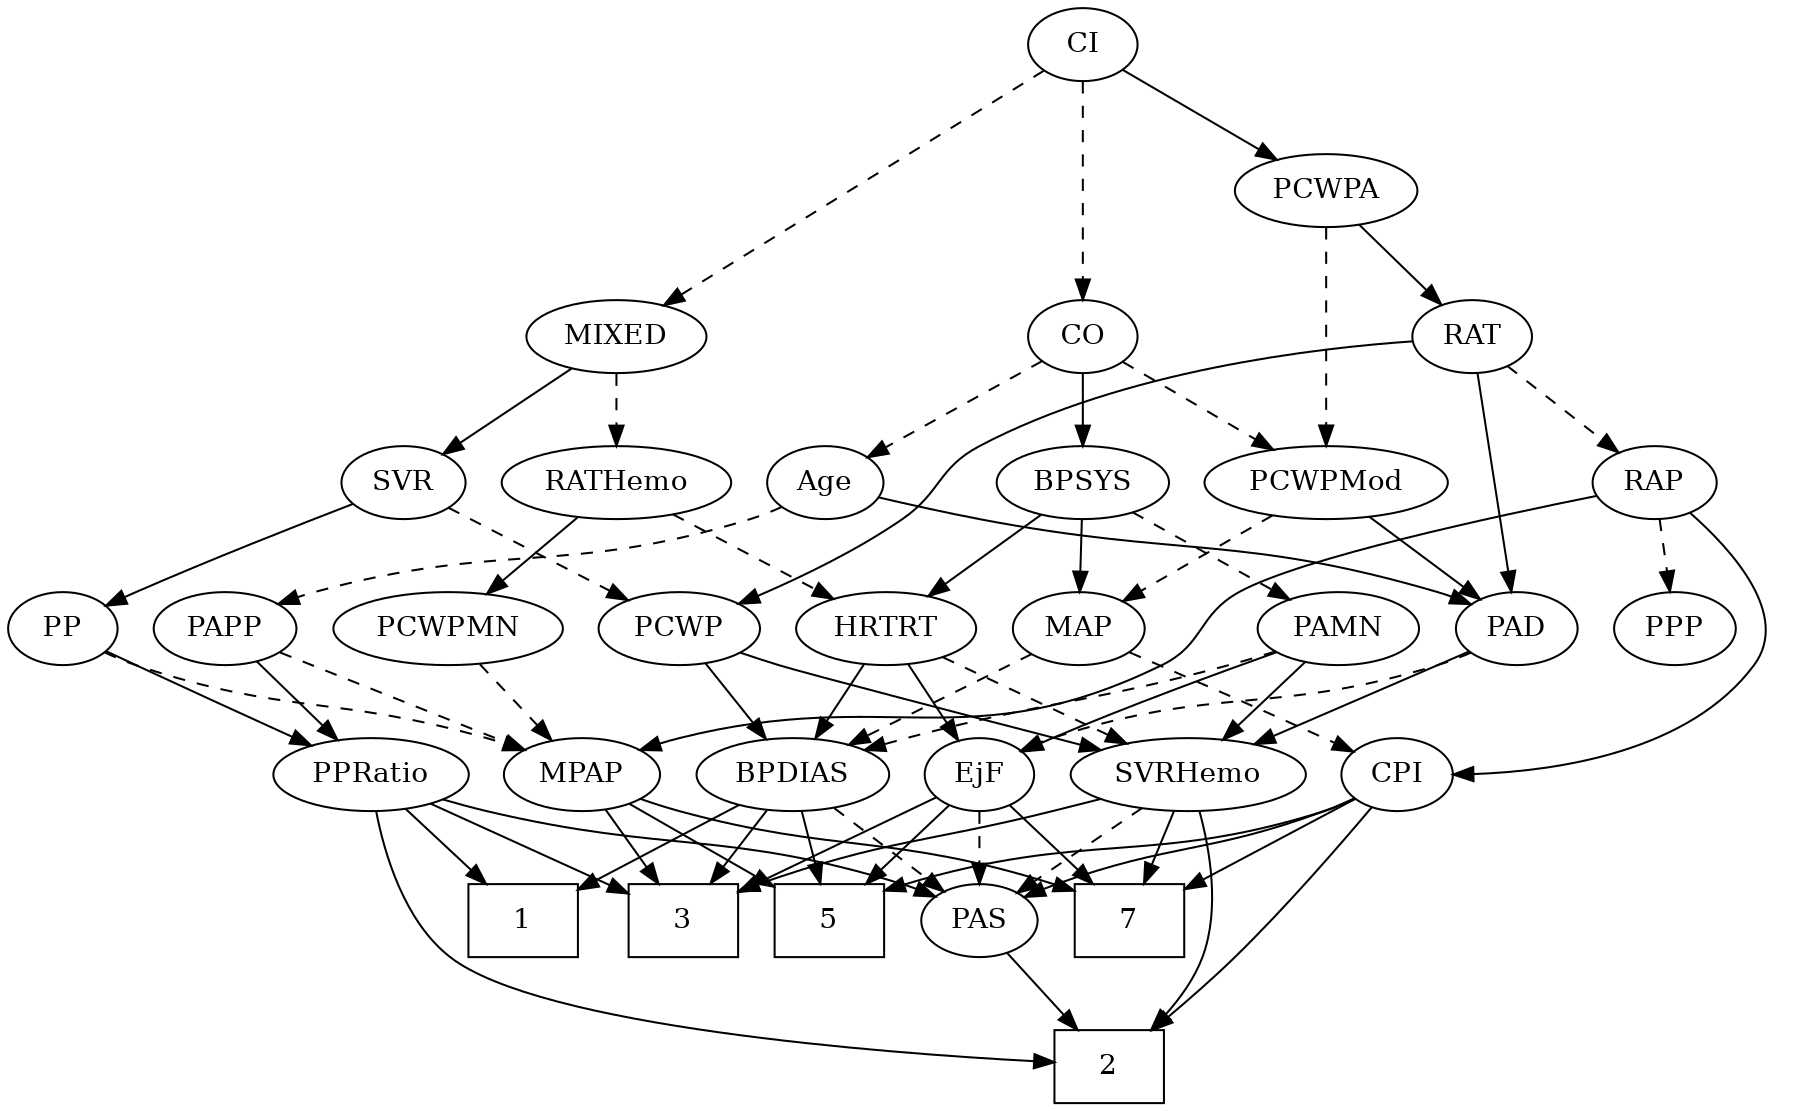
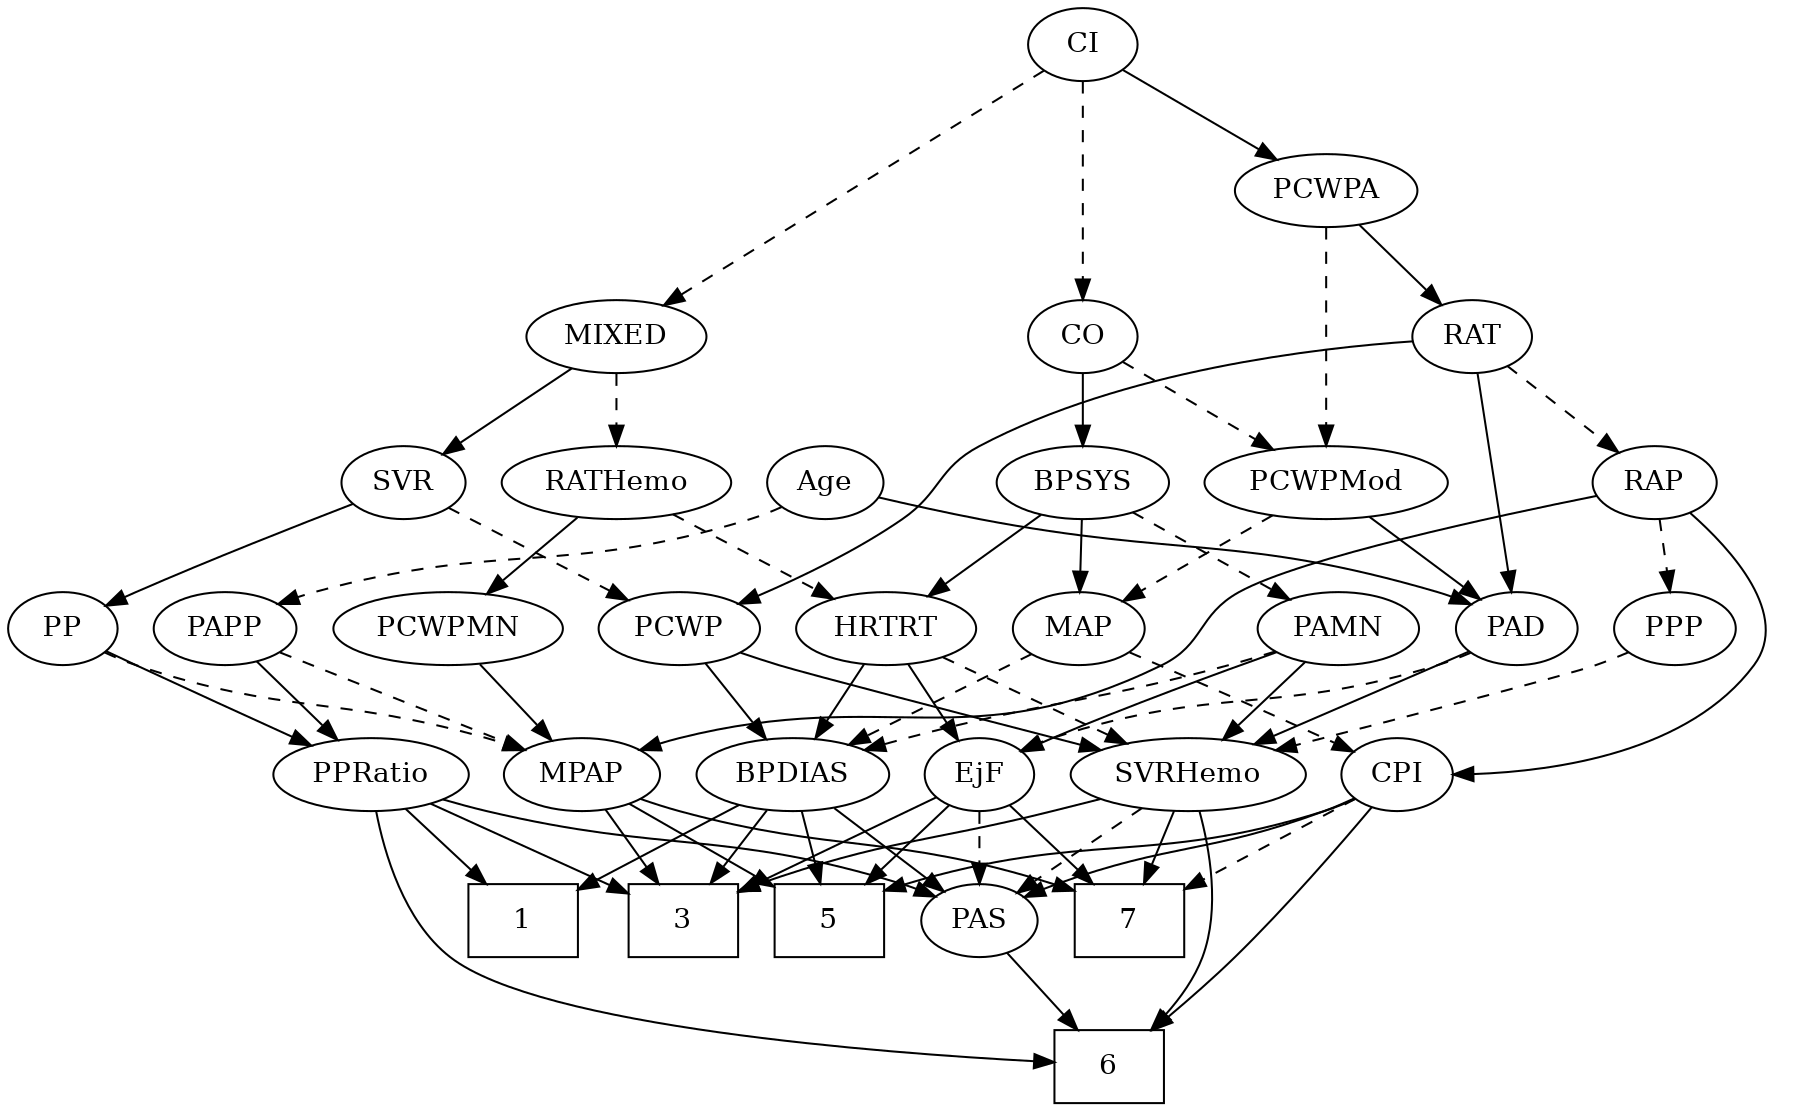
edge "CO" -> "Age": removed
edge "PCWPMN" -> "MPAP": style dashed -> solid
edge "PPP" -> "SVRHemo": added
edge "CPI" -> "7": style solid -> dashed
edge "BPDIAS" -> "PAS": style dashed -> solid
node "2": label "2" -> "6"
